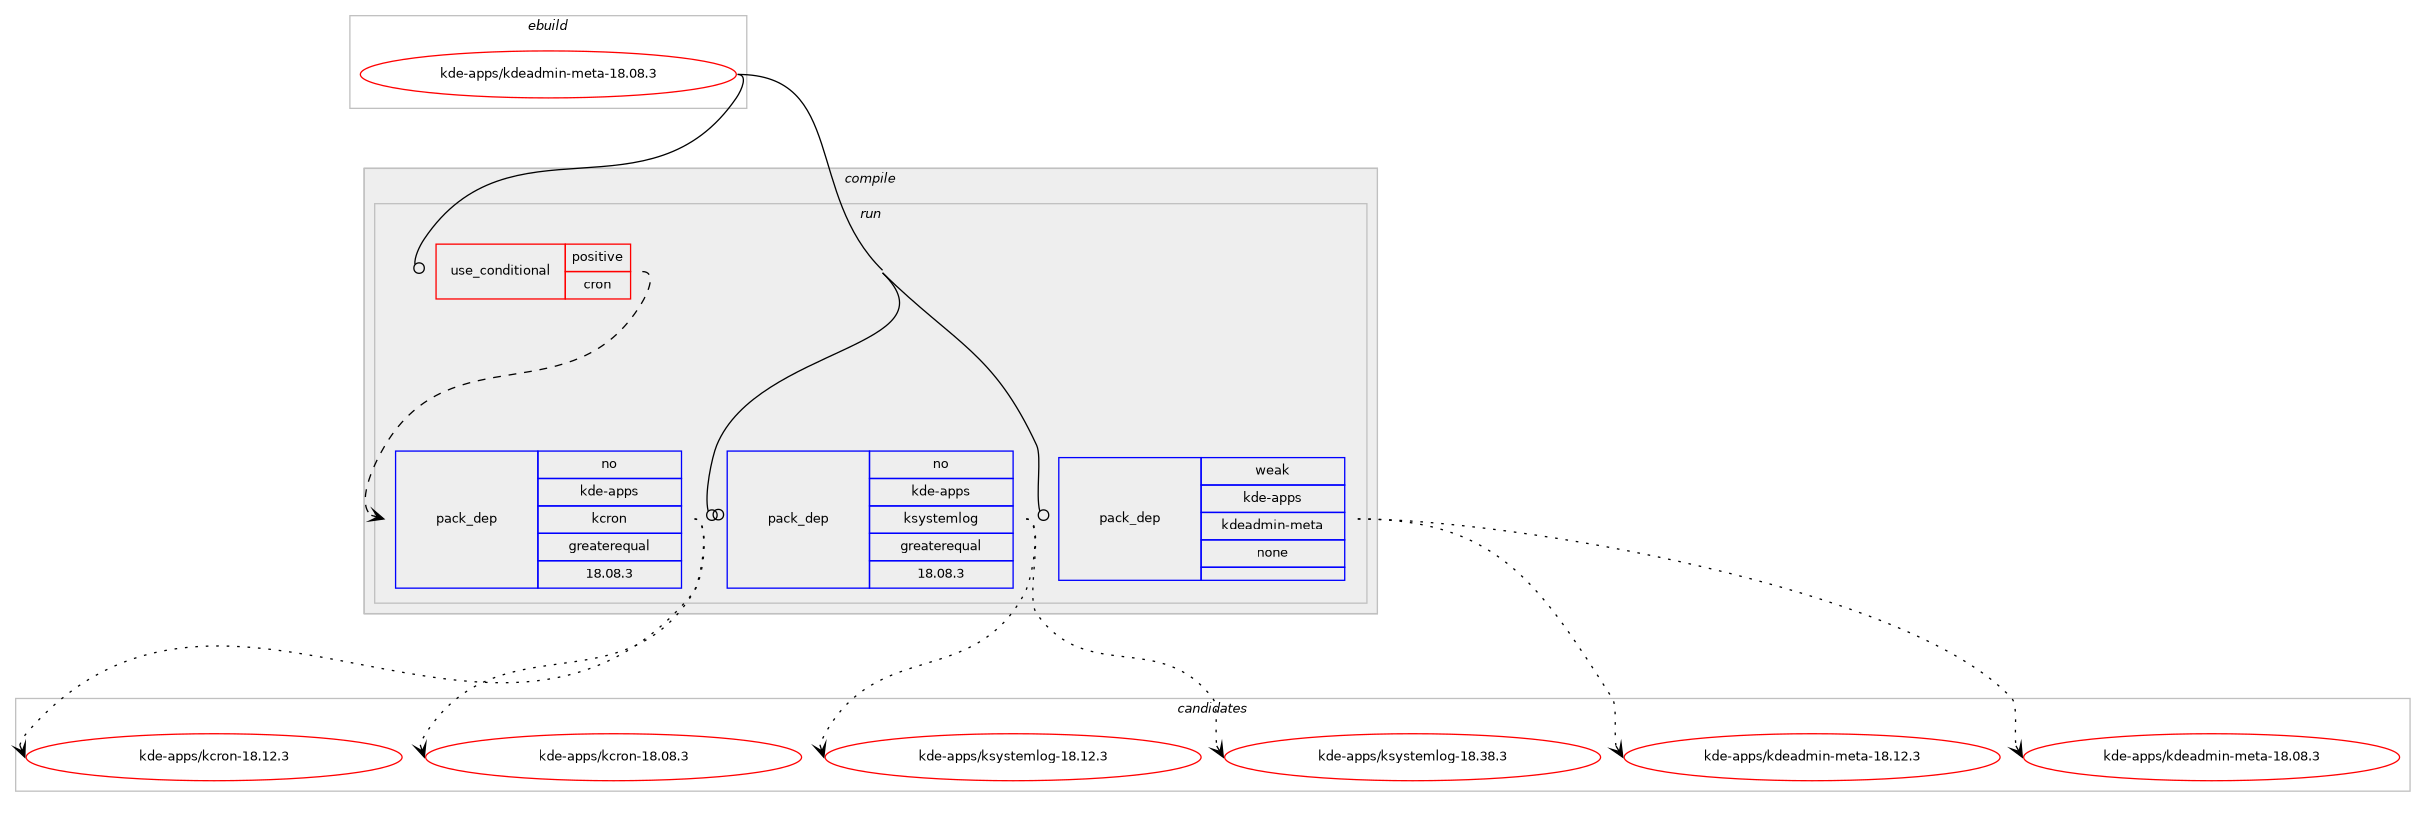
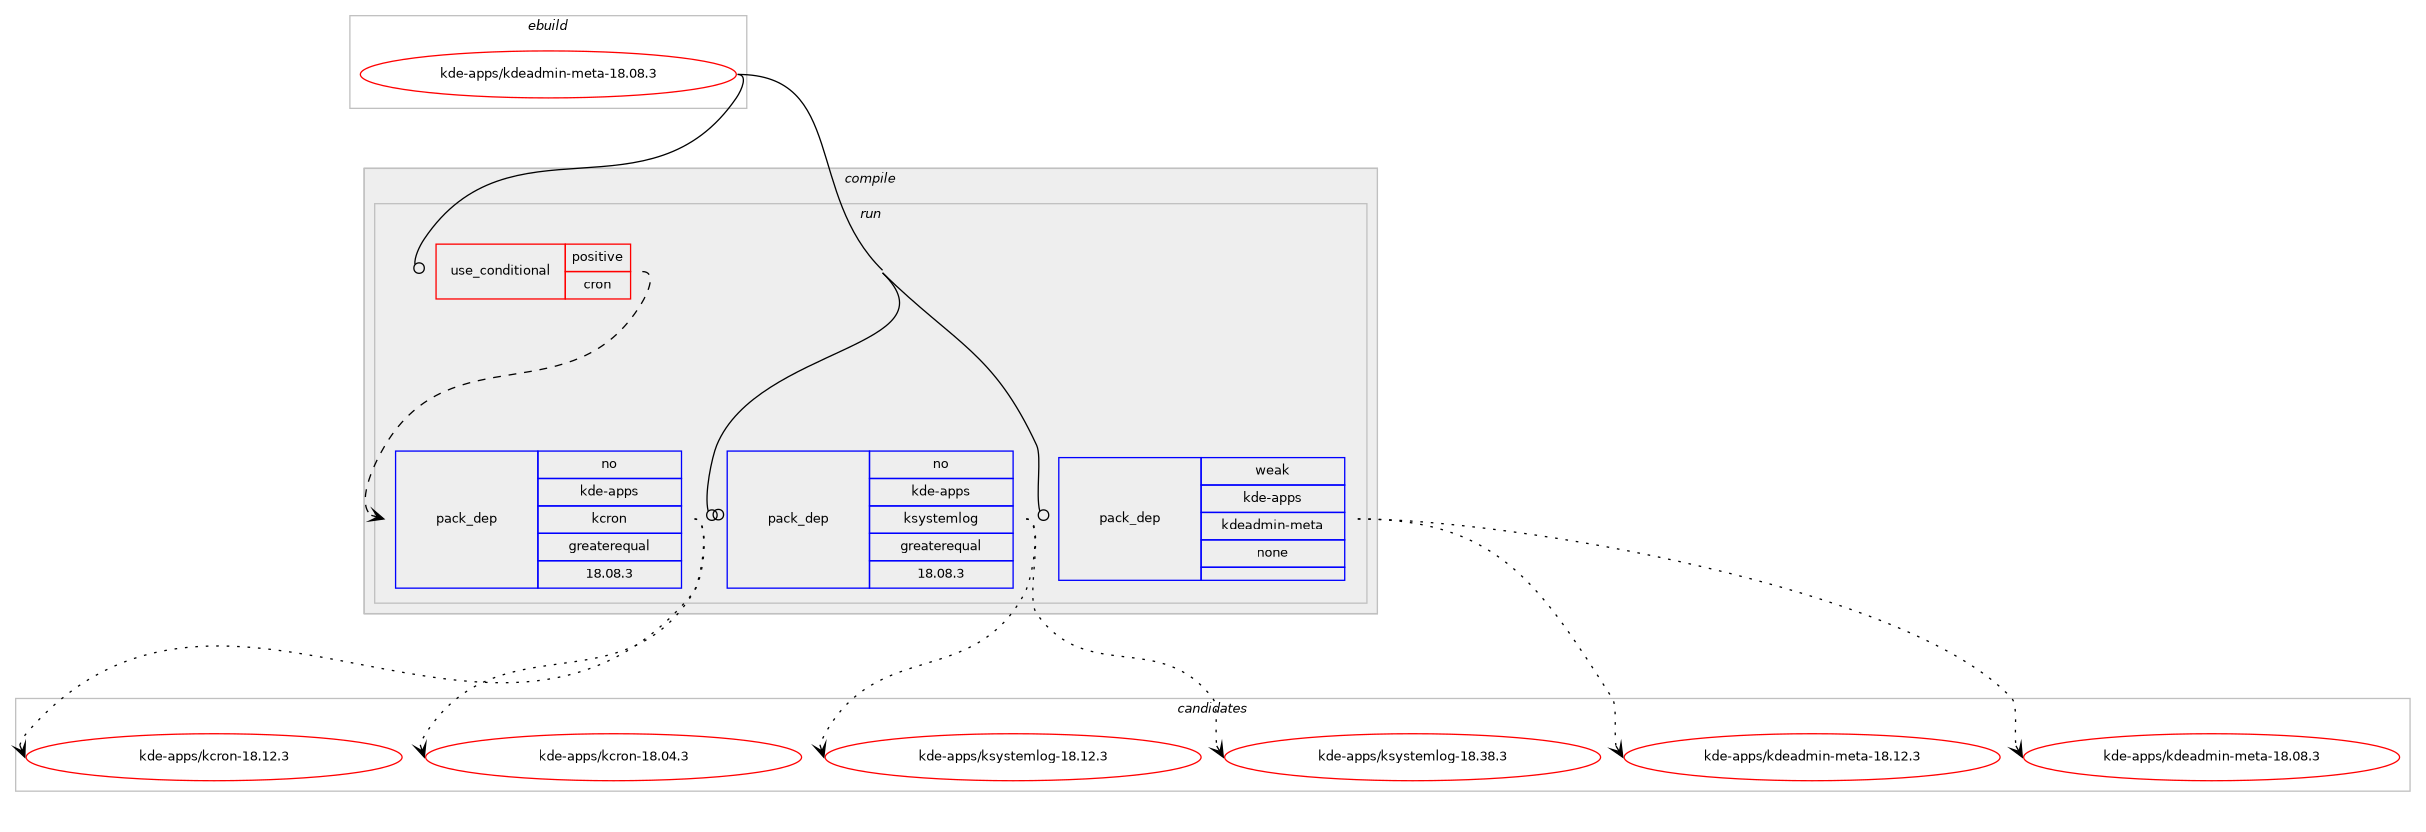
node "kde-apps/kcron-18.08.3": label "kde-apps/kcron-18.08.3" -> "kde-apps/kcron-18.04.3"
